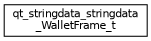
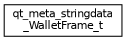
node "qt_stringdata_stringdata _WalletFrame_t": label "qt_stringdata_stringdata _WalletFrame_t" -> "qt_meta_stringdata _WalletFrame_t"
